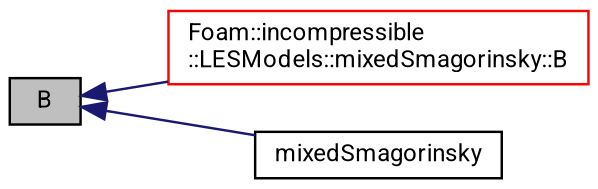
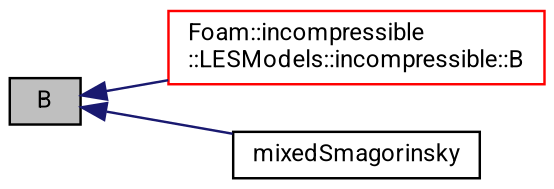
node "Foam::incompressible ::LESModels::mixedSmagorinsky::B": label "Foam::incompressible ::LESModels::mixedSmagorinsky::B" -> "Foam::incompressible ::LESModels::incompressible::B"
